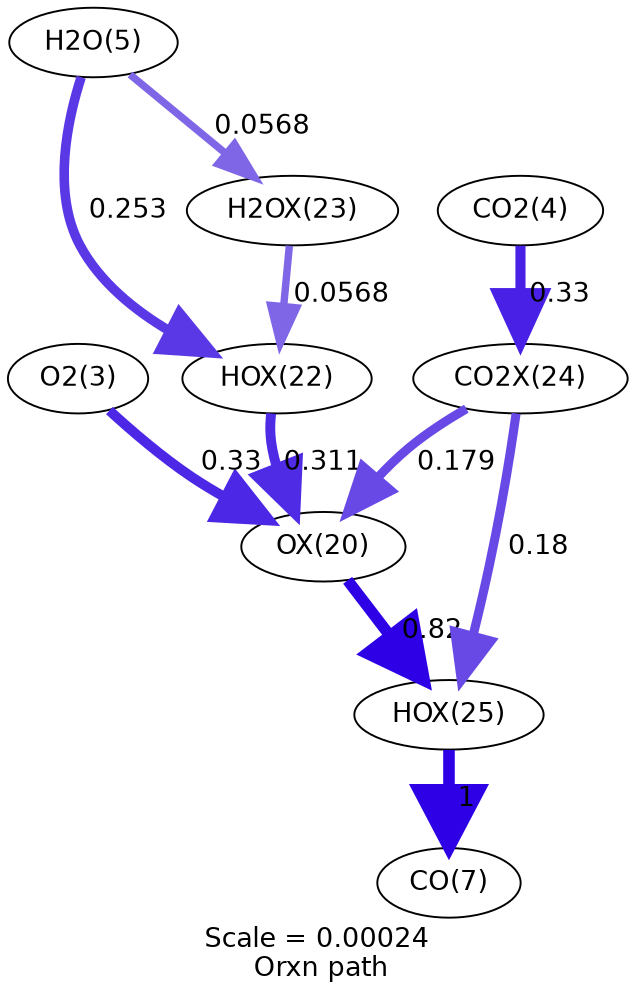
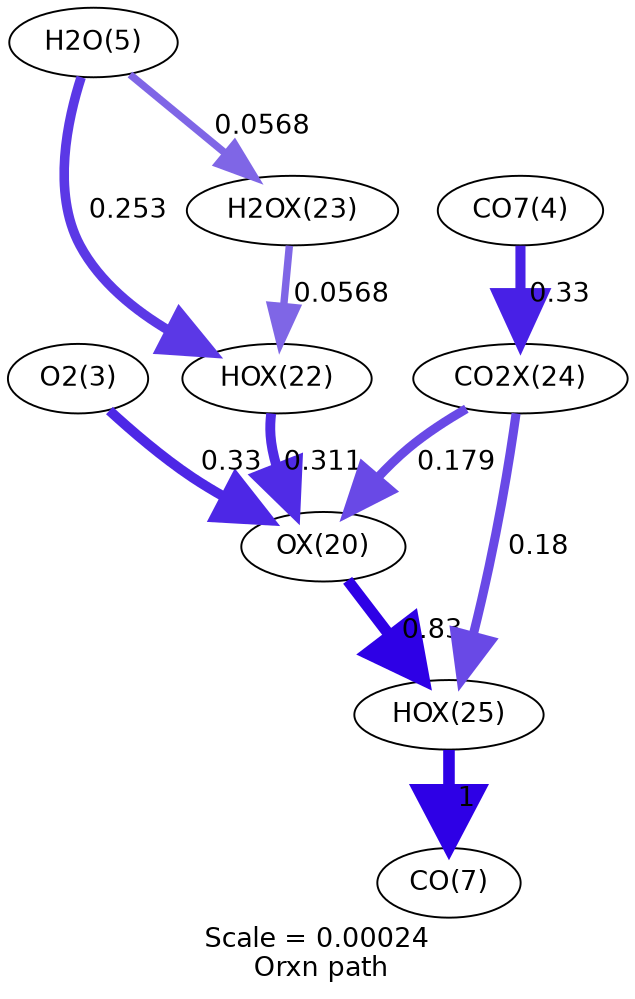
node "CO2(4)": label "CO2(4)" -> "CO7(4)"
edge "OX(20)" -> "HOX(25)": label " 0.82" -> " 0.83"
